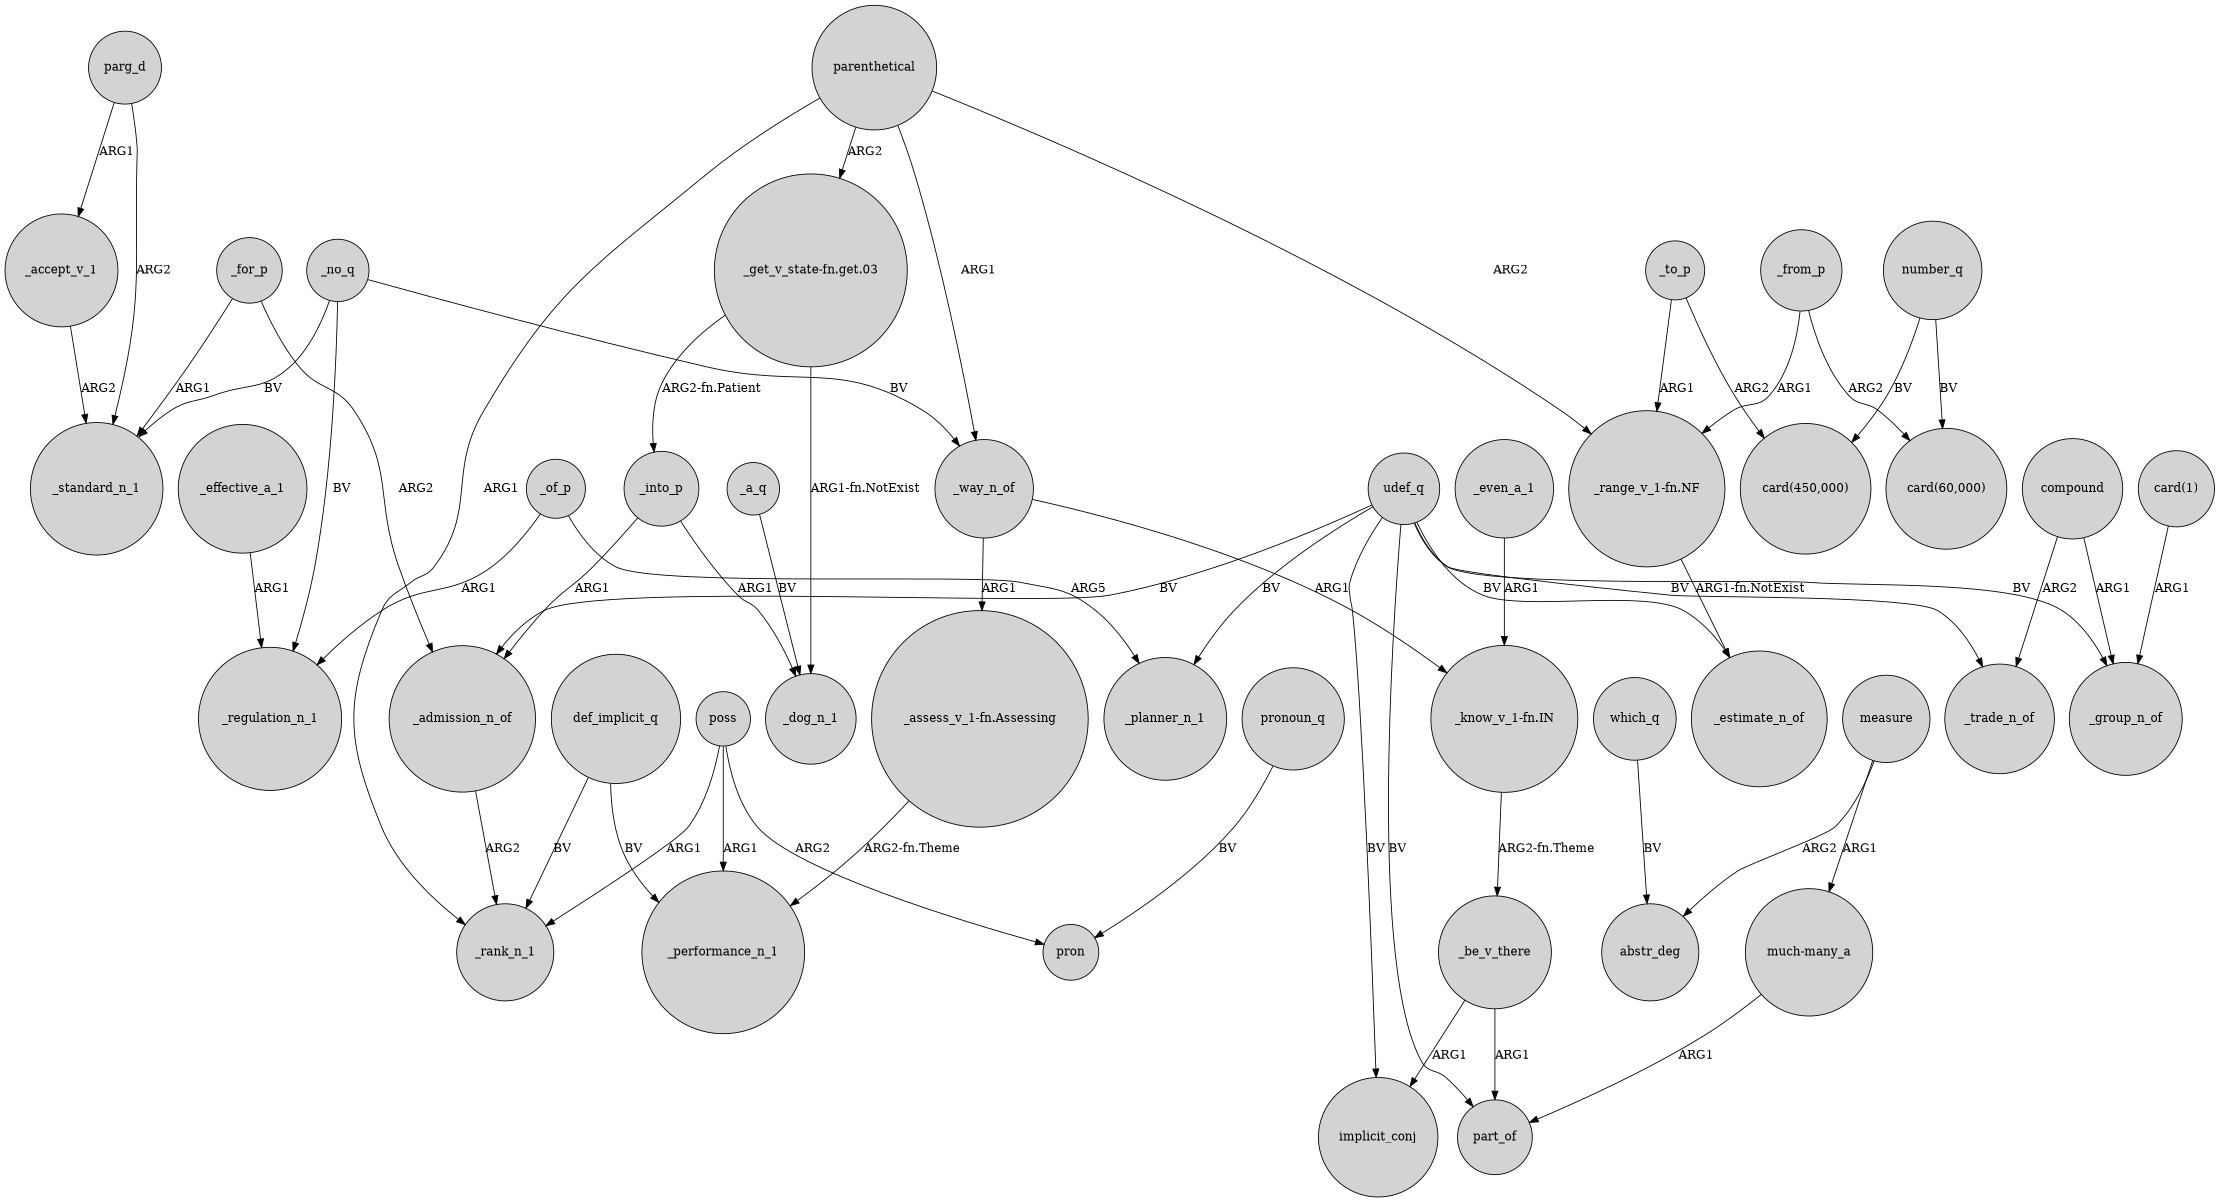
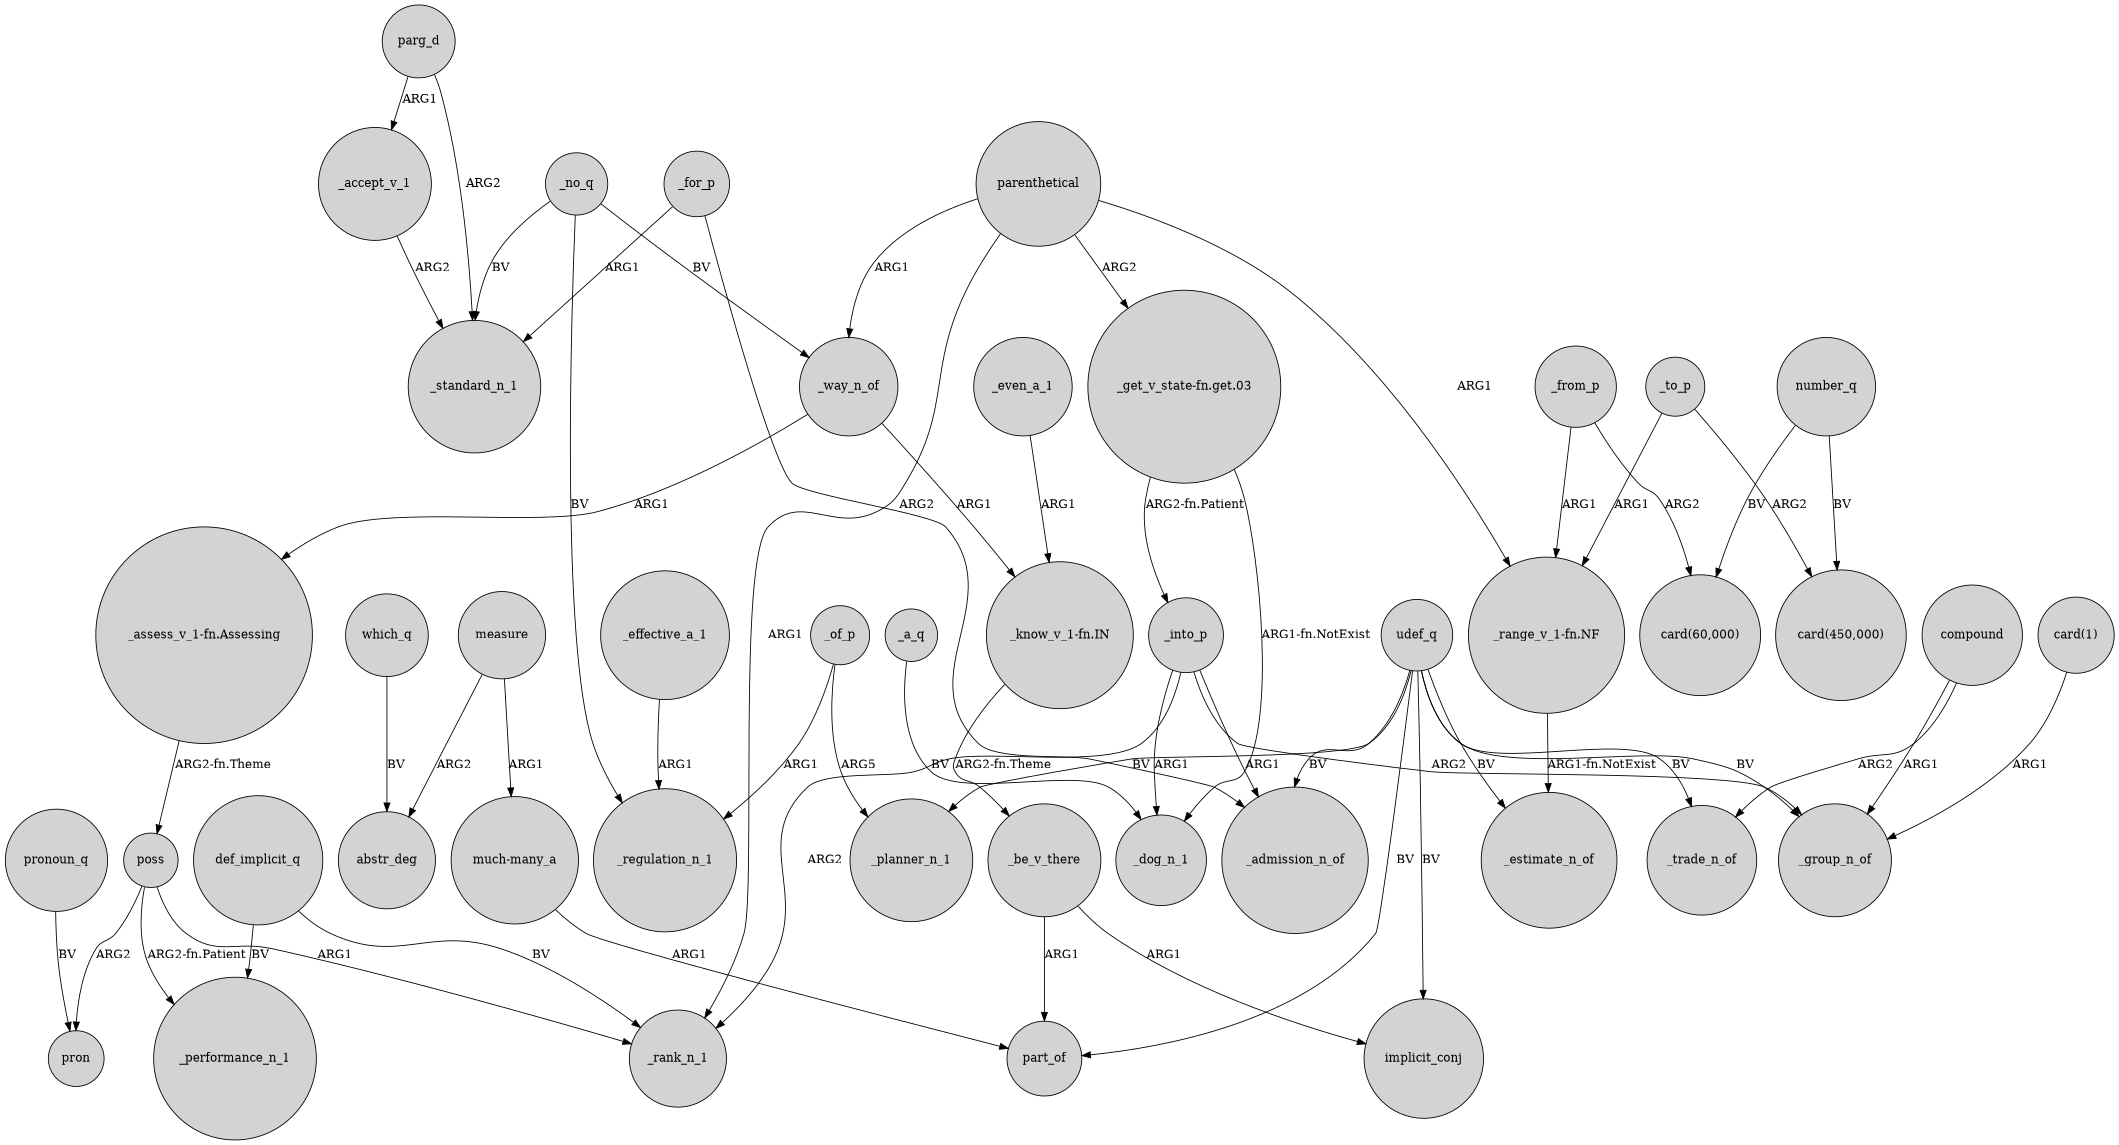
edge "parenthetical" -> "_range_v_1-fn.NF": label "ARG2" -> "ARG1"
edge "_into_p" -> "_group_n_of": added, label "ARG2"
edge "_admission_n_of" -> "_rank_n_1": now "_into_p" -> "_rank_n_1"
edge "poss" -> "_performance_n_1": label "ARG1" -> "ARG2-fn.Patient"
edge "_assess_v_1-fn.Assessing" -> "_performance_n_1": now "_assess_v_1-fn.Assessing" -> "poss"
